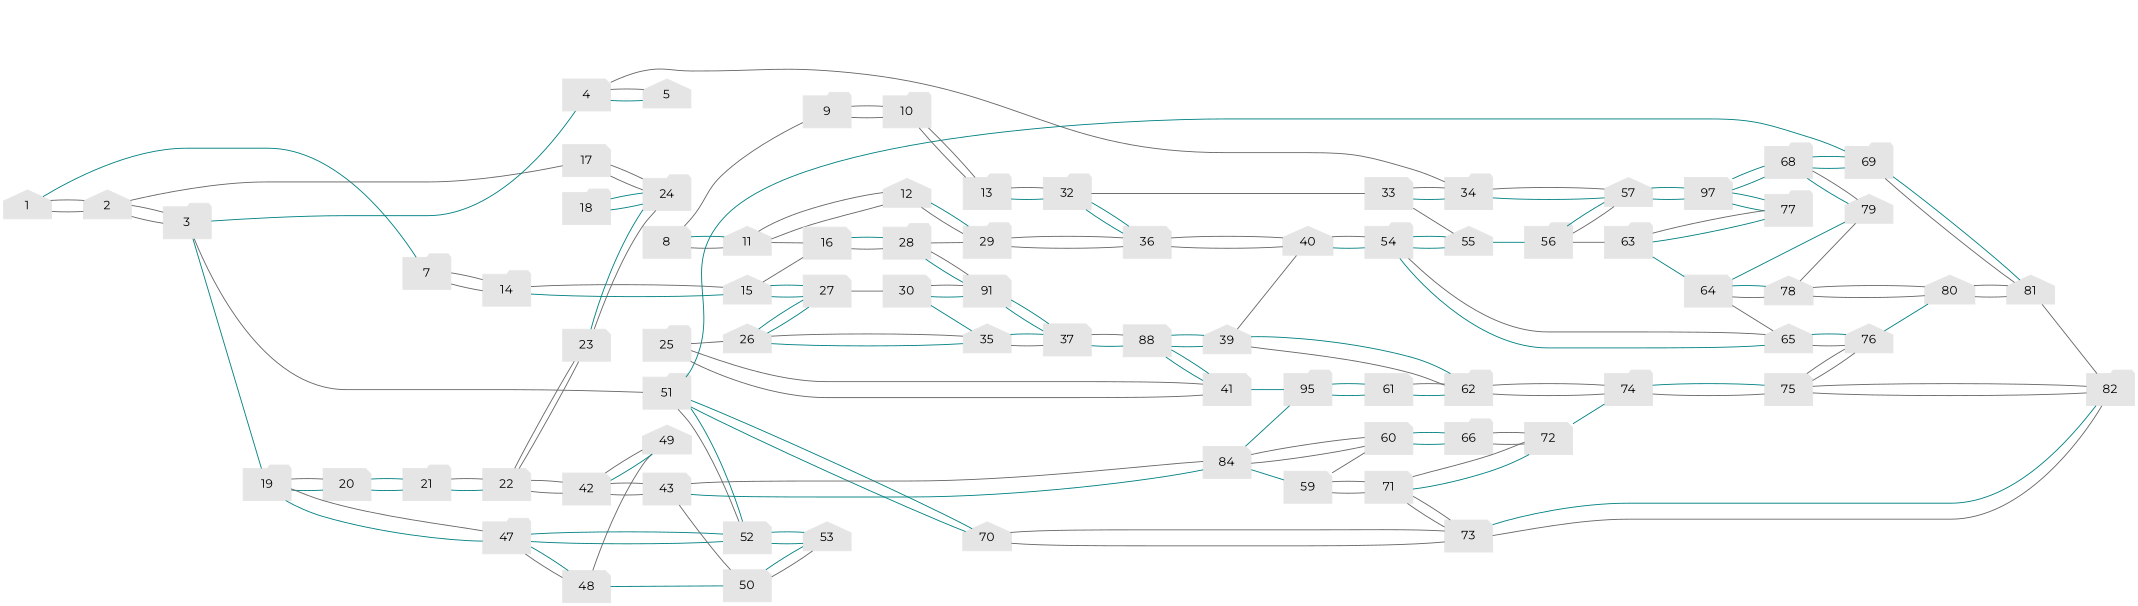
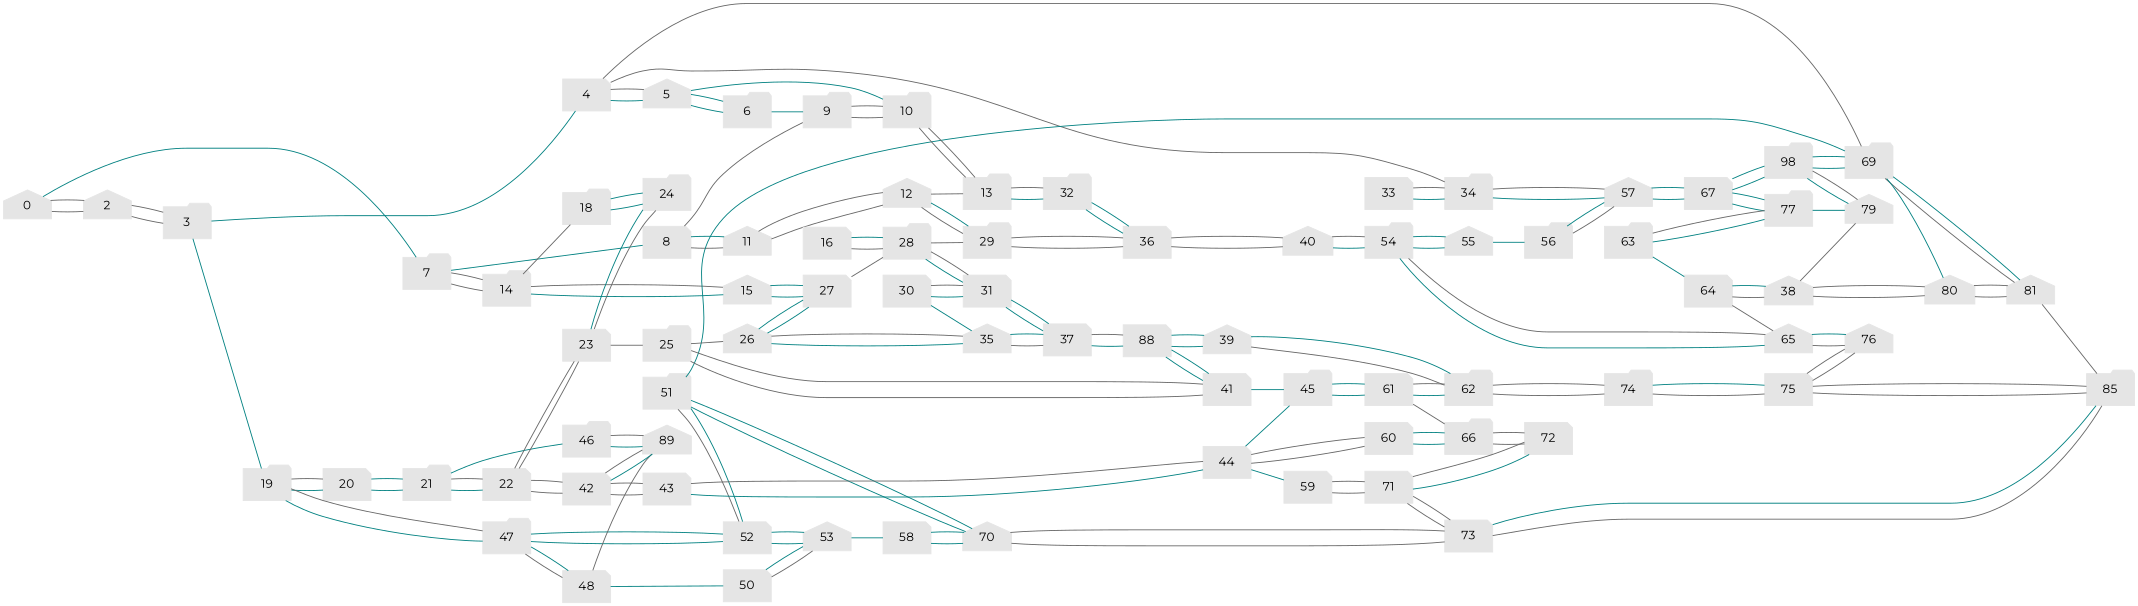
edge "4" -- "69": added
edge "5" -- "10": added
node "6": added
node "17": removed
node "68": label "68" -> "98"
edge "32" -- "33": removed
node "97": label "97" -> "67"
edge "13" -- "12": added
node "1": label "1" -> "0"
edge "33" -- "55": removed
edge "56" -- "63": removed
edge "11" -- "16": removed
edge "18" -- "14": added
edge "79" -- "64": now "79" -- "77"
edge "8" -- "7": added
edge "16" -- "15": removed
edge "27" -- "30": now "27" -- "28"
node "91": label "91" -> "31"
edge "40" -- "39": removed
node "78": label "78" -> "38"
edge "80" -- "76": now "80" -- "69"
edge "23" -- "25": added
edge "3" -- "51": removed
node "95": label "95" -> "45"
node "82": label "82" -> "85"
edge "61" -- "66": added
edge "74" -- "72": removed
node "46": added
node "49": label "49" -> "89"
node "84": label "84" -> "44"
edge "60" -- "59": removed
node "58": added
edge "43" -- "50": removed
